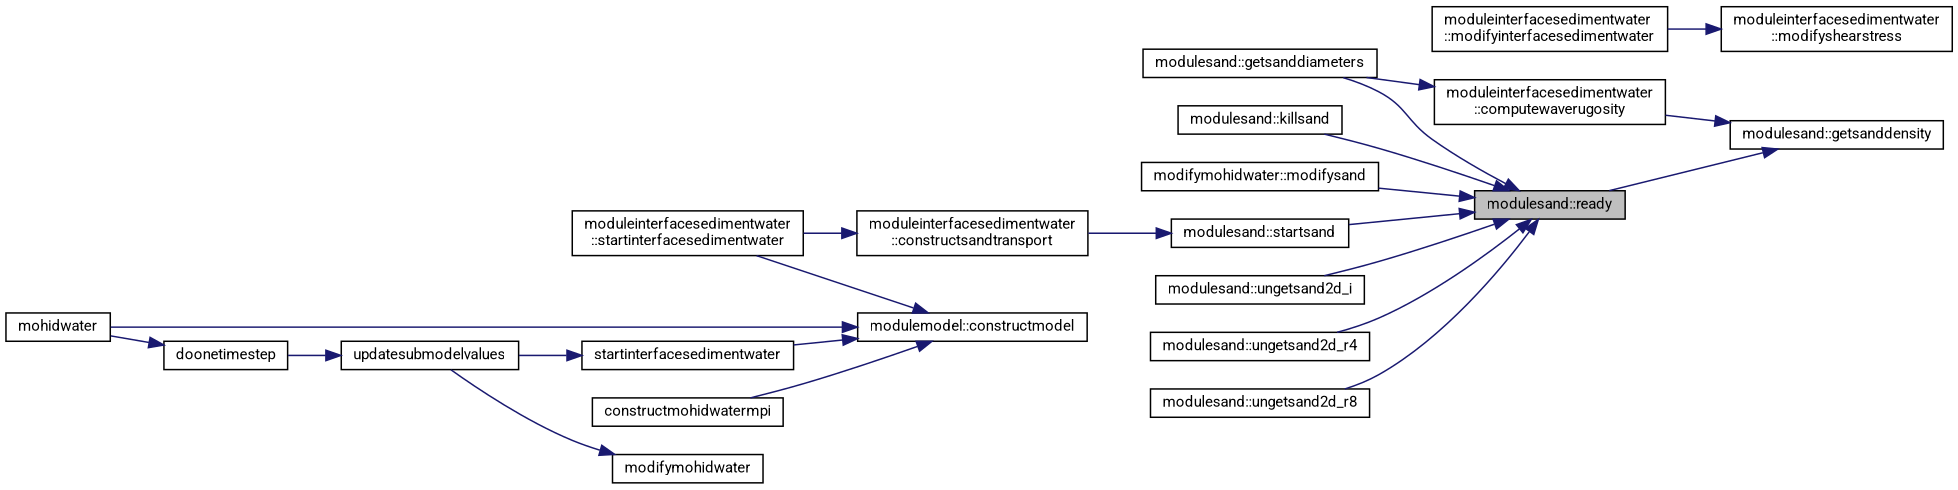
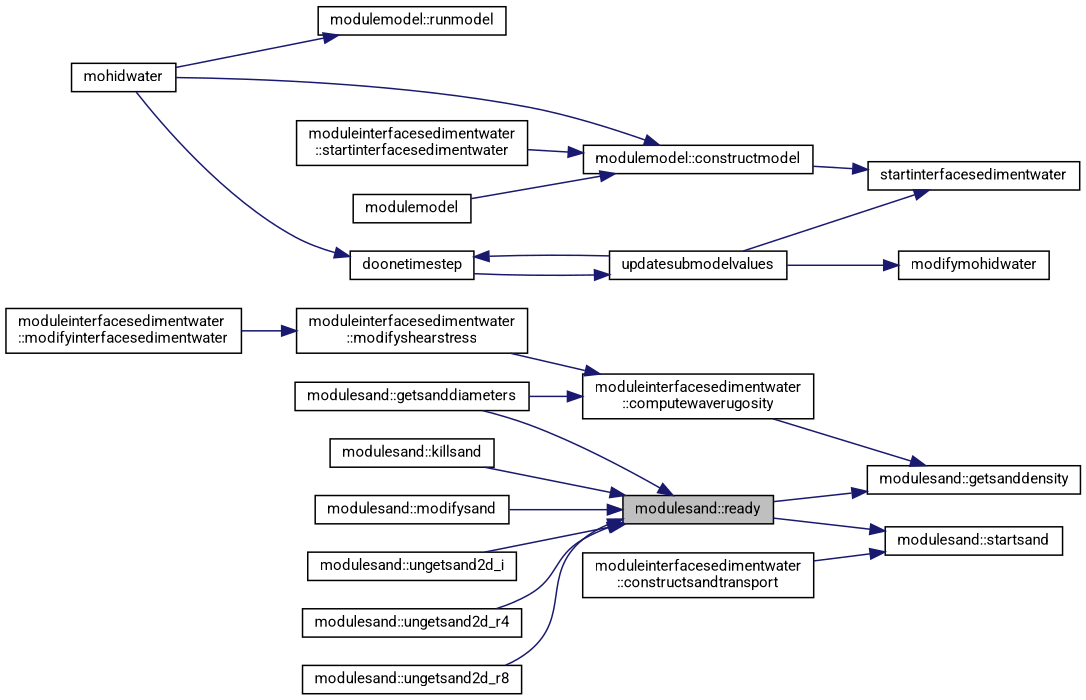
node "modulemodel::runmodel": added
node "modifymohidwater::modifysand": label "modifymohidwater::modifysand" -> "modulesand::modifysand"
edge "modulesand::startsand" -> "modulesand::ready": reversed
edge "moduleinterfacesedimentwater ::startinterfacesedimentwater" -> "moduleinterfacesedimentwater ::constructsandtransport": removed
edge "updatesubmodelvalues" -> "doonetimestep": added
edge "startinterfacesedimentwater" -> "modulemodel::constructmodel": reversed
edge "moduleinterfacesedimentwater ::modifyshearstress" -> "moduleinterfacesedimentwater ::computewaverugosity": added
node "constructmohidwatermpi": label "constructmohidwatermpi" -> "modulemodel"
